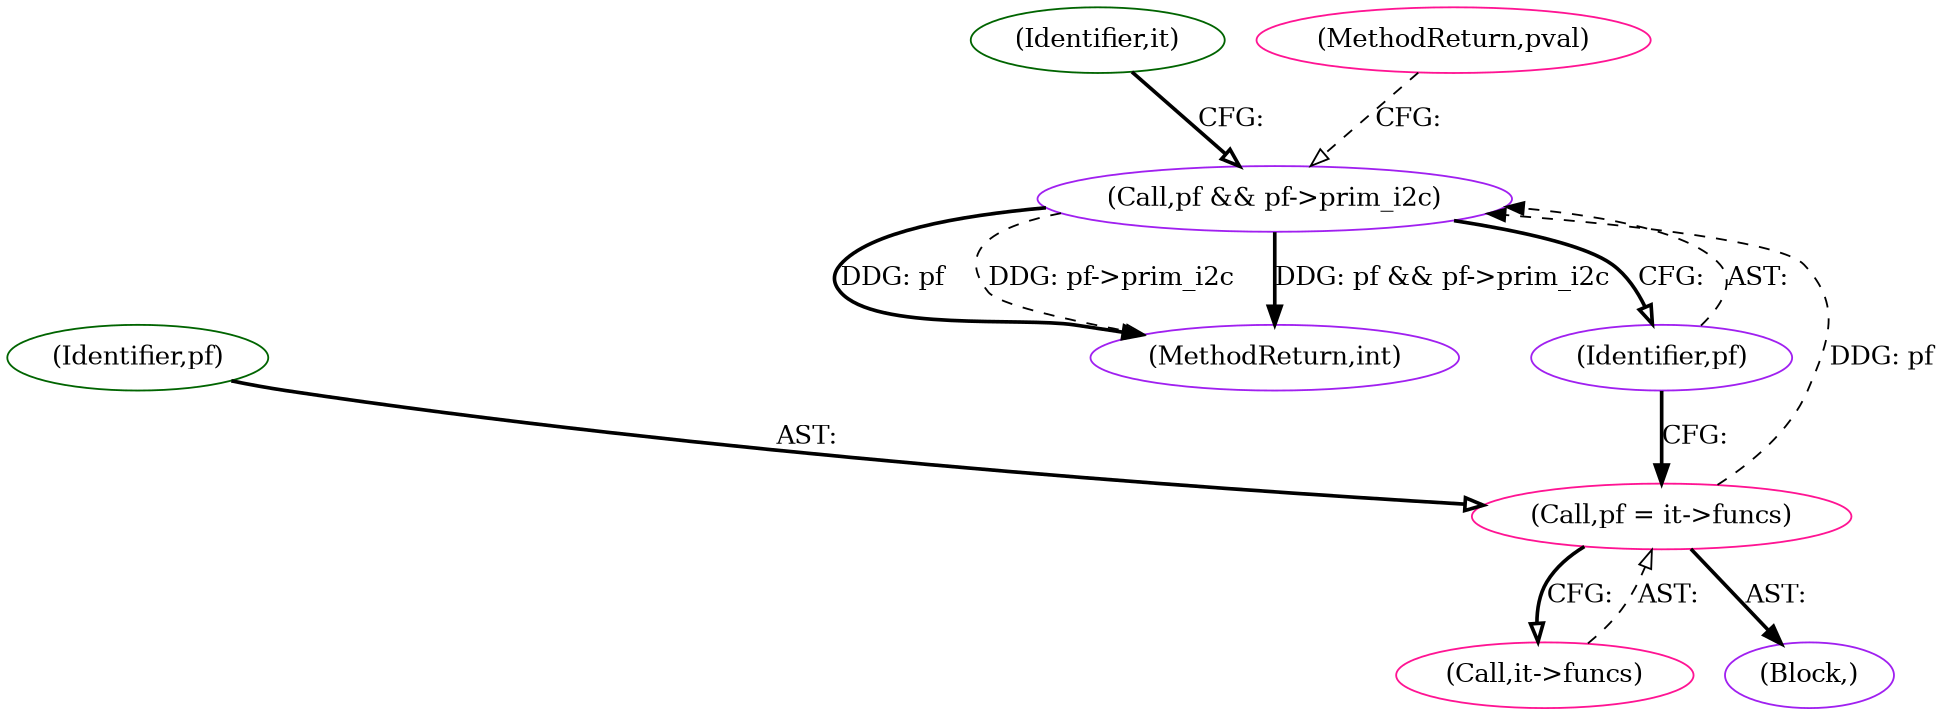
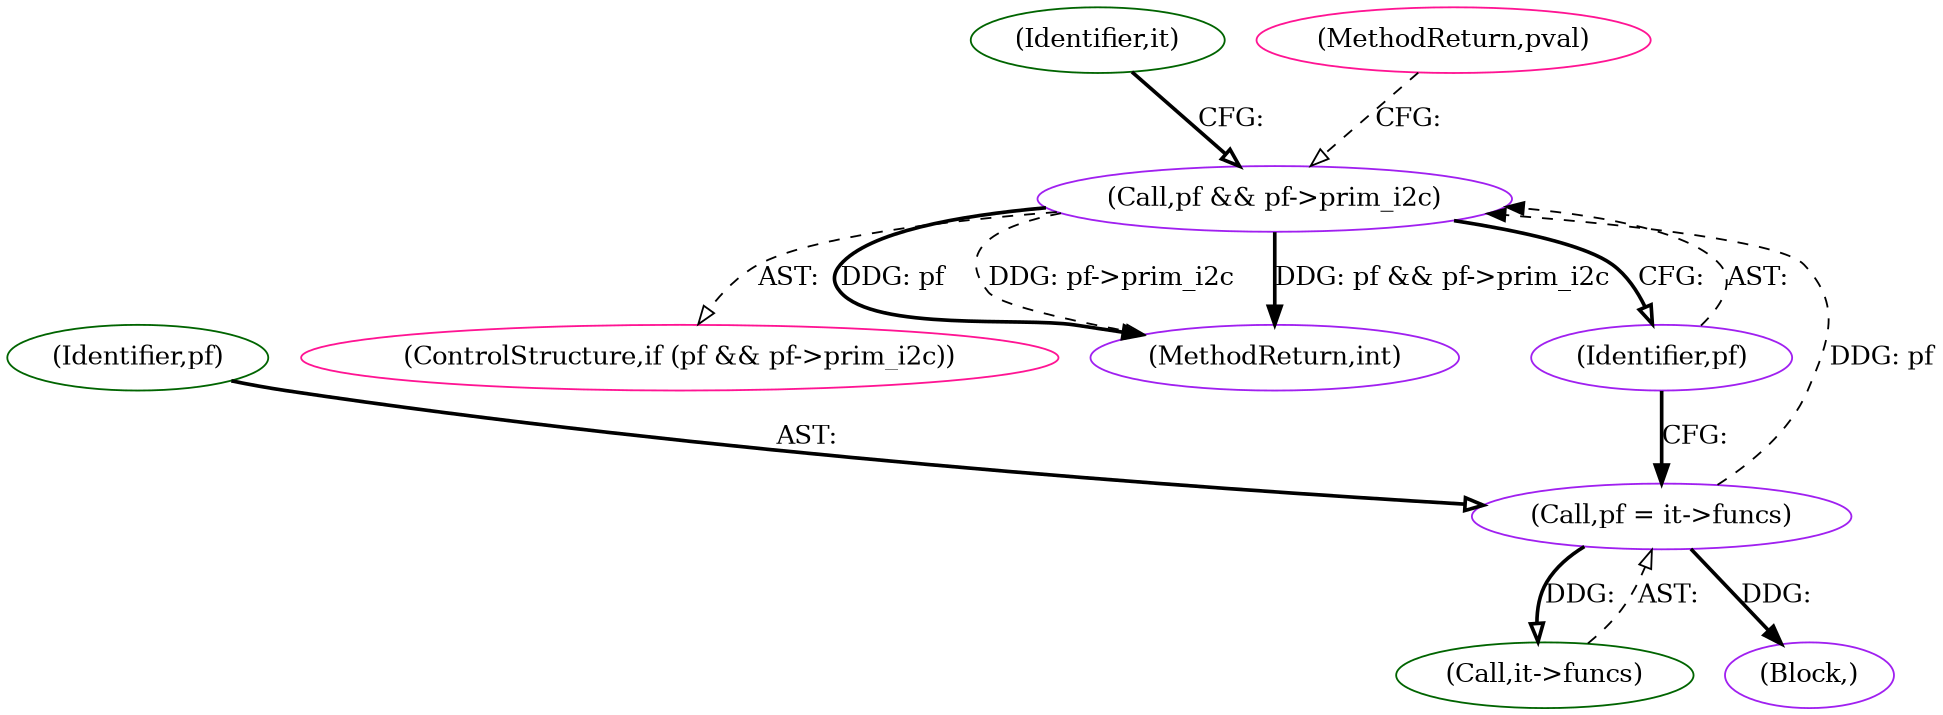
node "(ControlStructure,if (pf && pf->prim_i2c))": added
node "(Call,pf = it->funcs)": color deeppink -> purple
edge "(Call,pf = it->funcs)" -> "(Call,it->funcs)": label "CFG: " -> "DDG: "
edge "(Call,pf = it->funcs)" -> "(Block,)": label "AST: " -> "DDG: "
node "(Call,it->funcs)": color deeppink -> darkgreen
